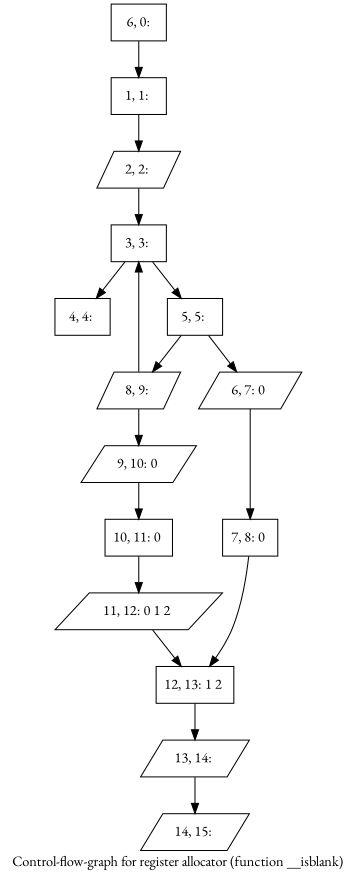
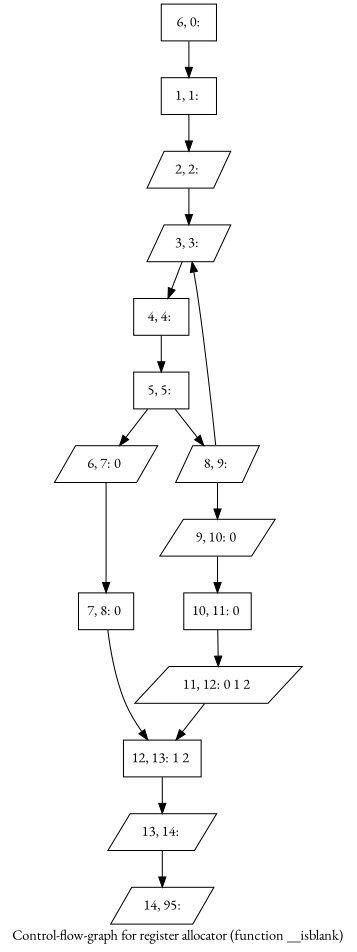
node "3, 3:": shape box -> parallelogram
edge "3, 3:" -> "5, 5:": now "4, 4:" -> "5, 5:"
node "14, 15:": label "14, 15:" -> "14, 95:"
